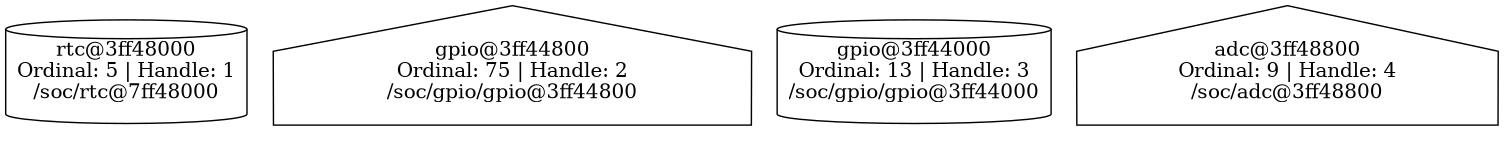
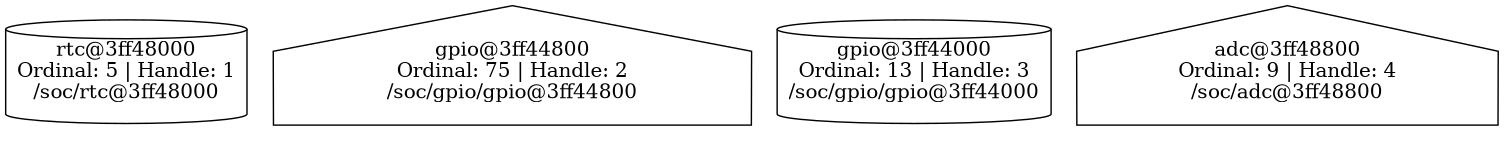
node "rtc@3ff48000 Ordinal: 5 | Handle: 1 /soc/rtc@7ff48000": label "rtc@3ff48000 Ordinal: 5 | Handle: 1 /soc/rtc@7ff48000" -> "rtc@3ff48000 Ordinal: 5 | Handle: 1 /soc/rtc@3ff48000"
